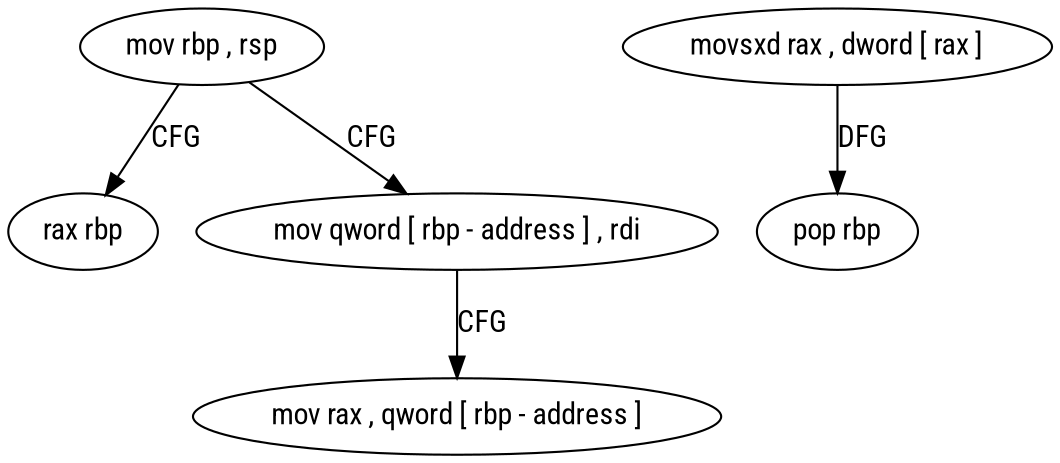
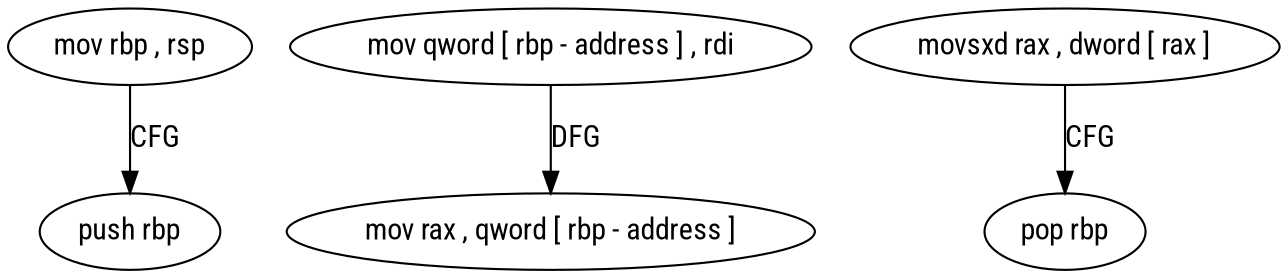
edge "mov rbp , rsp" -> "mov qword [ rbp - address ] , rdi": removed, label "CFG"
edge "movsxd rax , dword [ rax ]" -> "pop rbp": label "DFG" -> "CFG"
node "rax rbp": label "rax rbp" -> "push rbp"
edge "mov qword [ rbp - address ] , rdi" -> "mov rax , qword [ rbp - address ]": label "CFG" -> "DFG"
